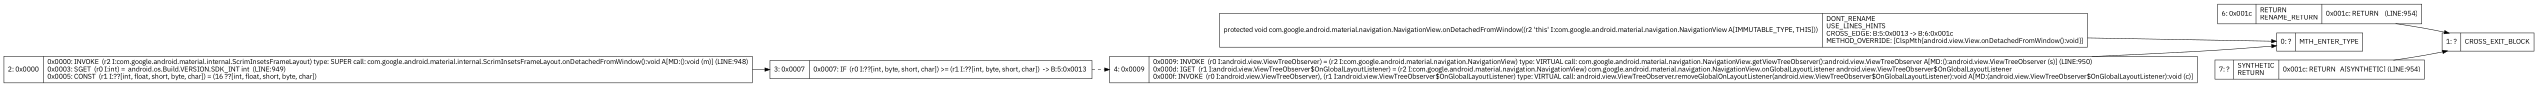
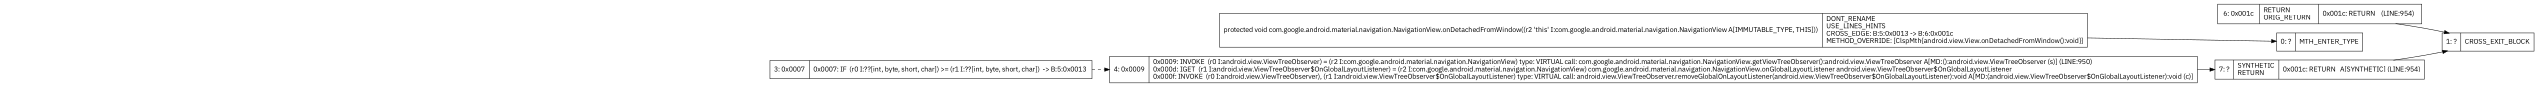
node "6: 0x001c": text "RENAME_RETURN" -> "ORIG_RETURN"
edge "4: 0x0009" -> "0: ?": now "4: 0x0009" -> "7: ?"
node "2: 0x0000": removed
